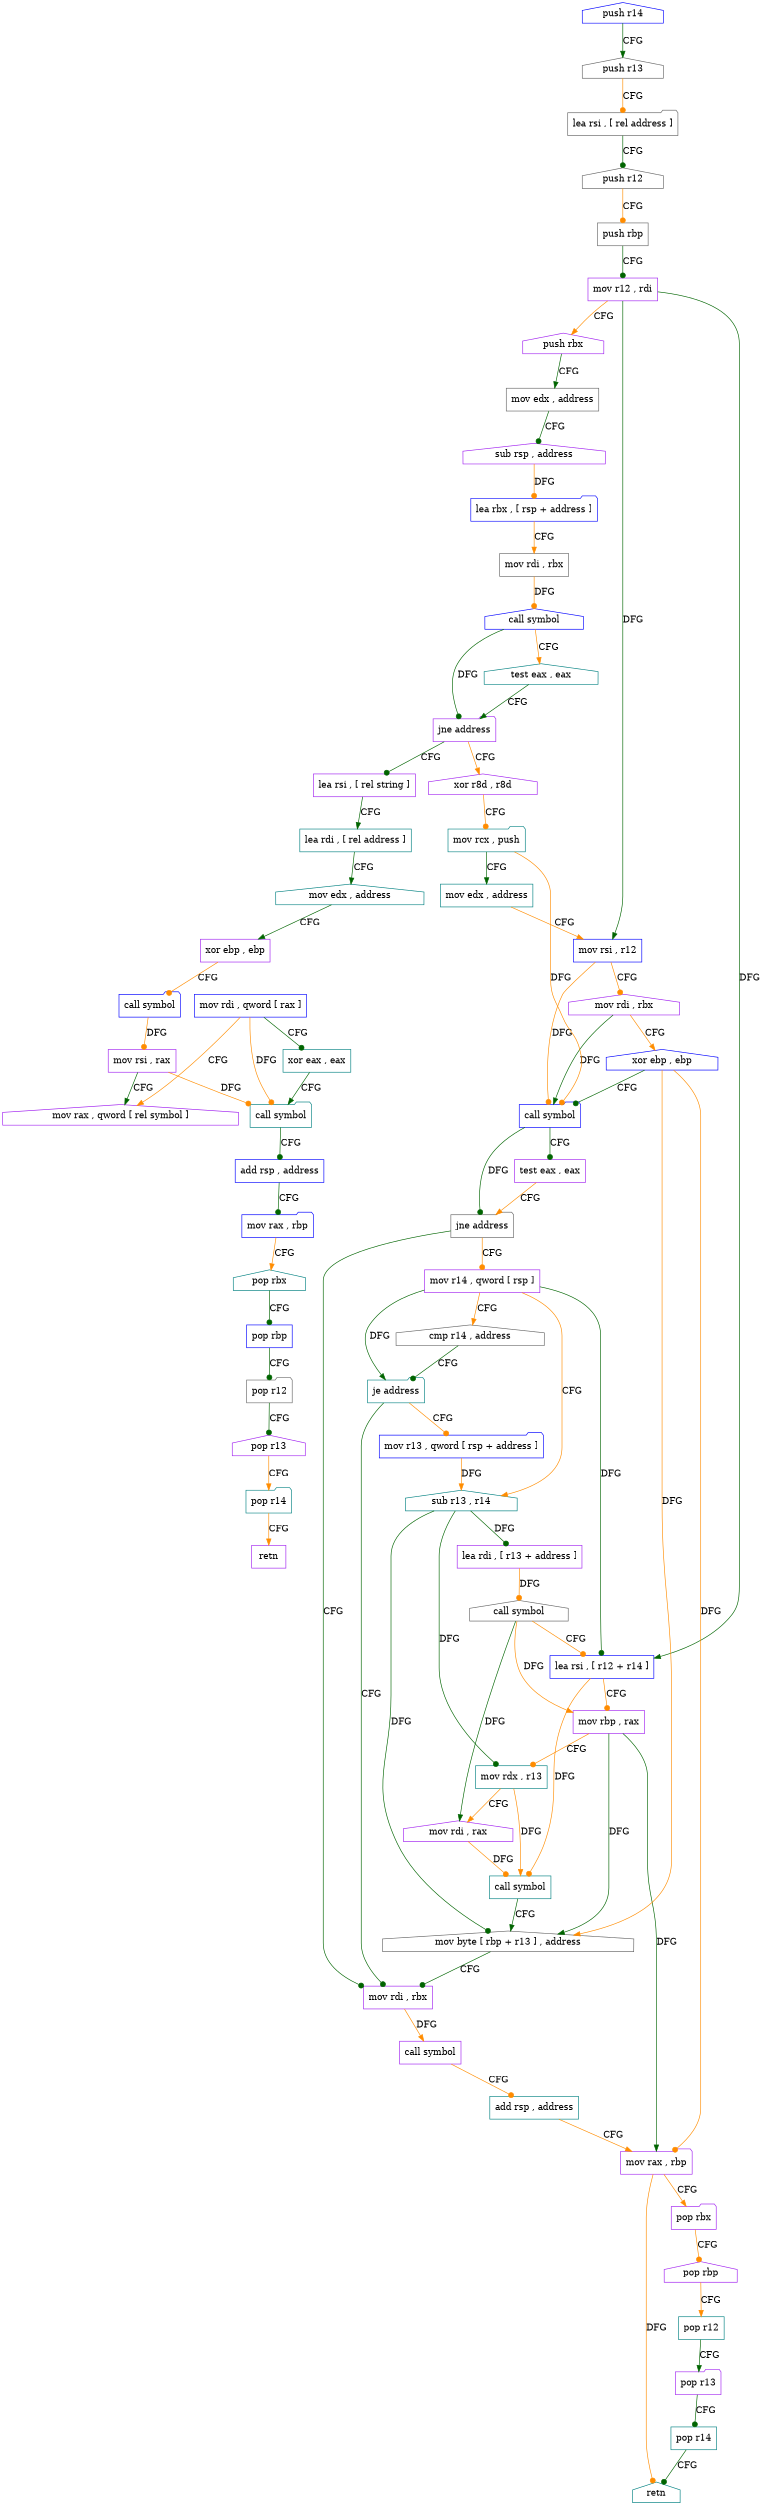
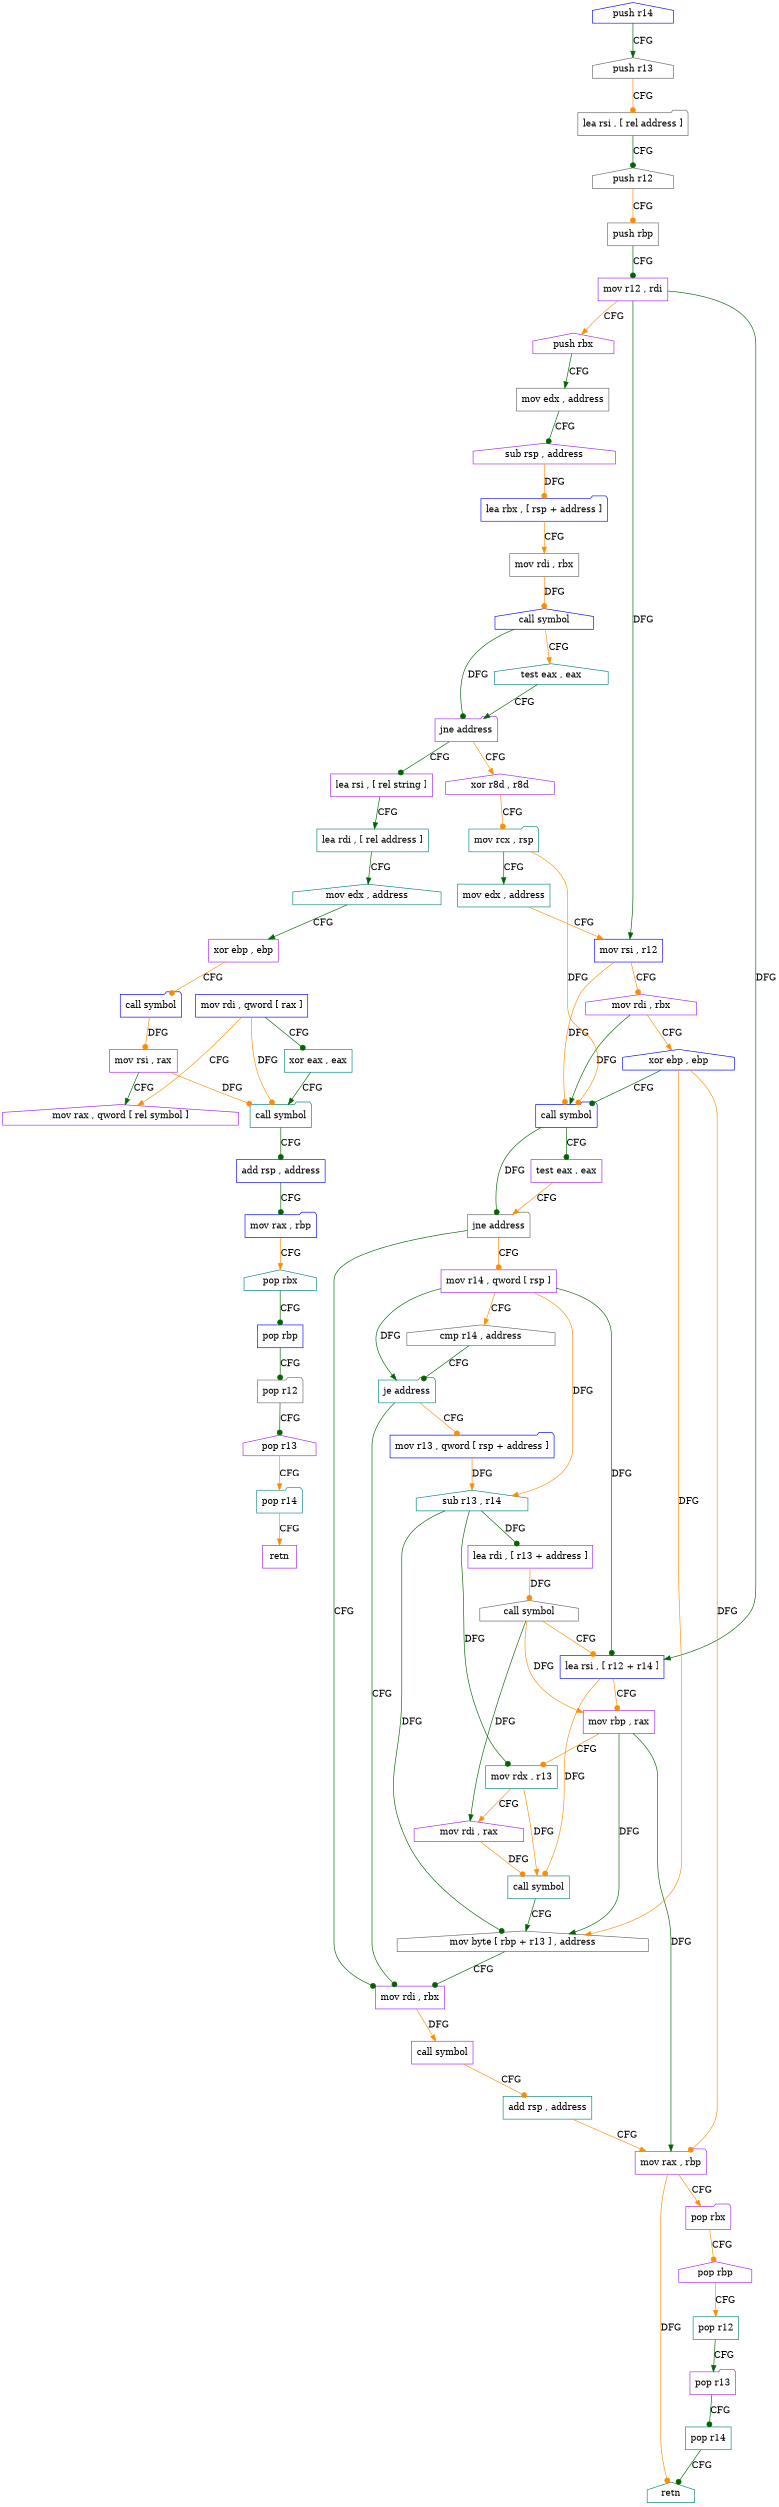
node "mov rcx , push": label "mov rcx , push" -> "mov rcx , rsp"
edge "mov r14 , qword [ rsp ]" -> "sub r13 , r14": label "CFG" -> "DFG"
